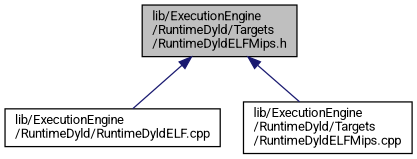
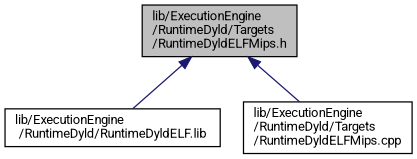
node "lib/ExecutionEngine /RuntimeDyld/RuntimeDyldELF.cpp": label "lib/ExecutionEngine /RuntimeDyld/RuntimeDyldELF.cpp" -> "lib/ExecutionEngine /RuntimeDyld/RuntimeDyldELF.lib"
